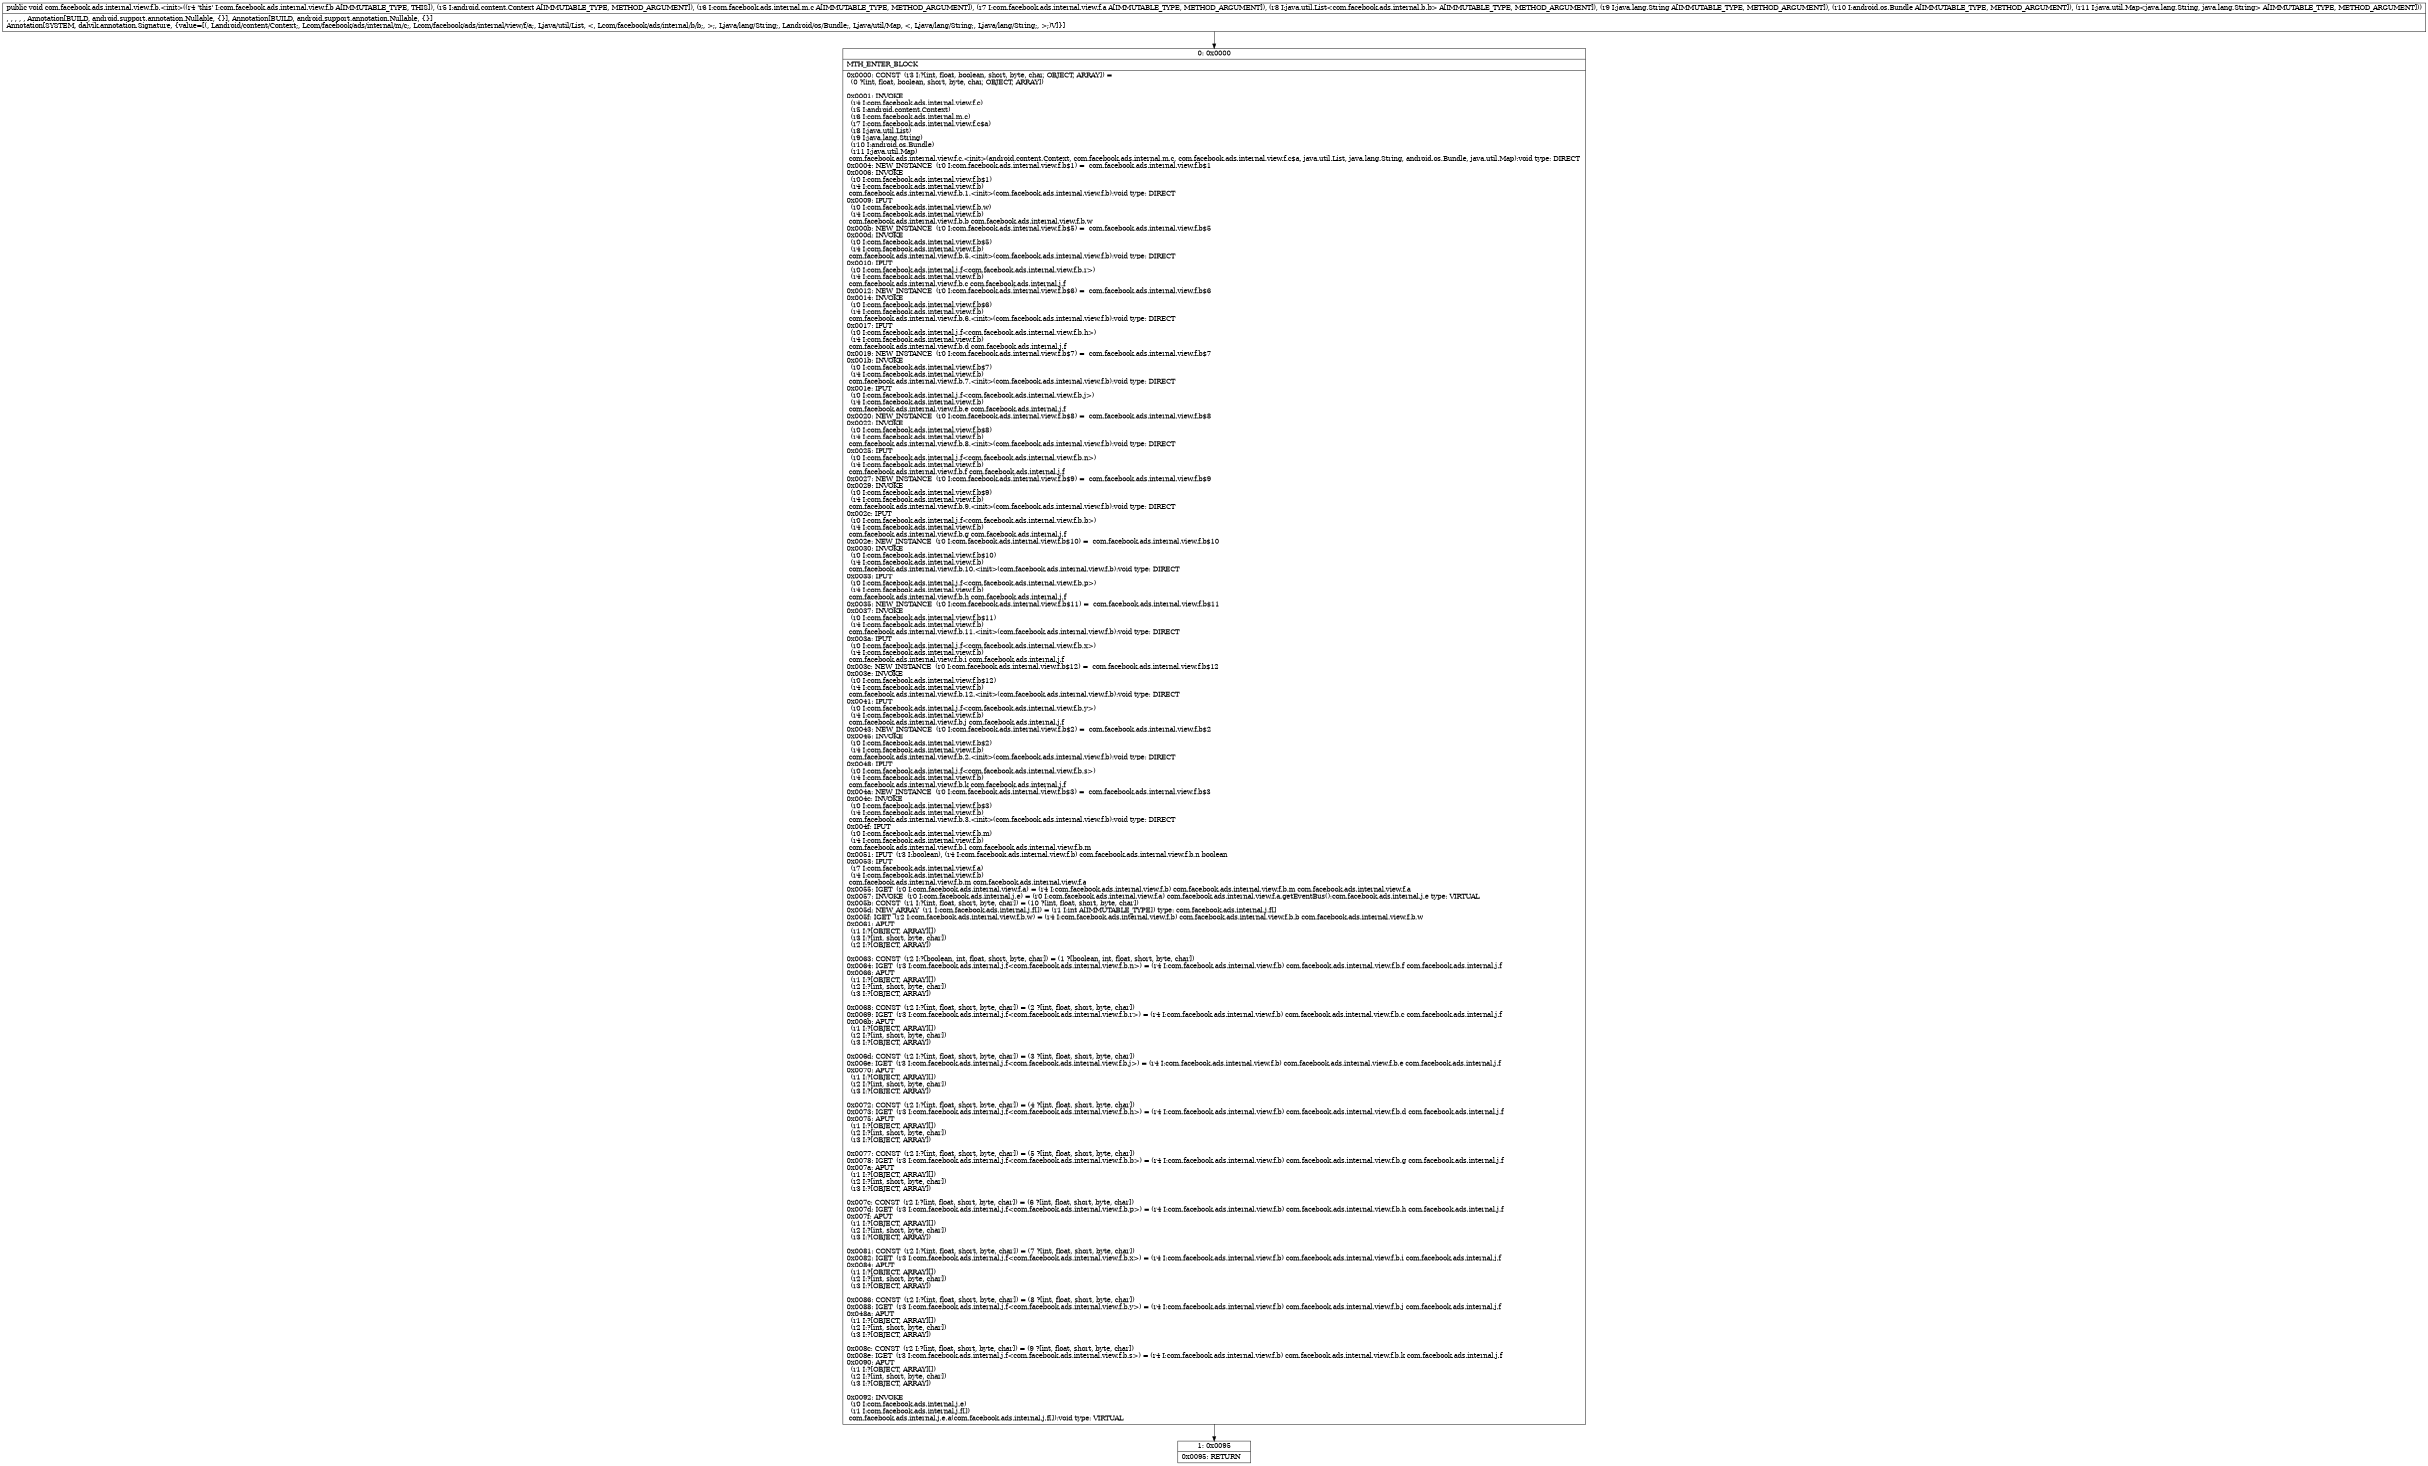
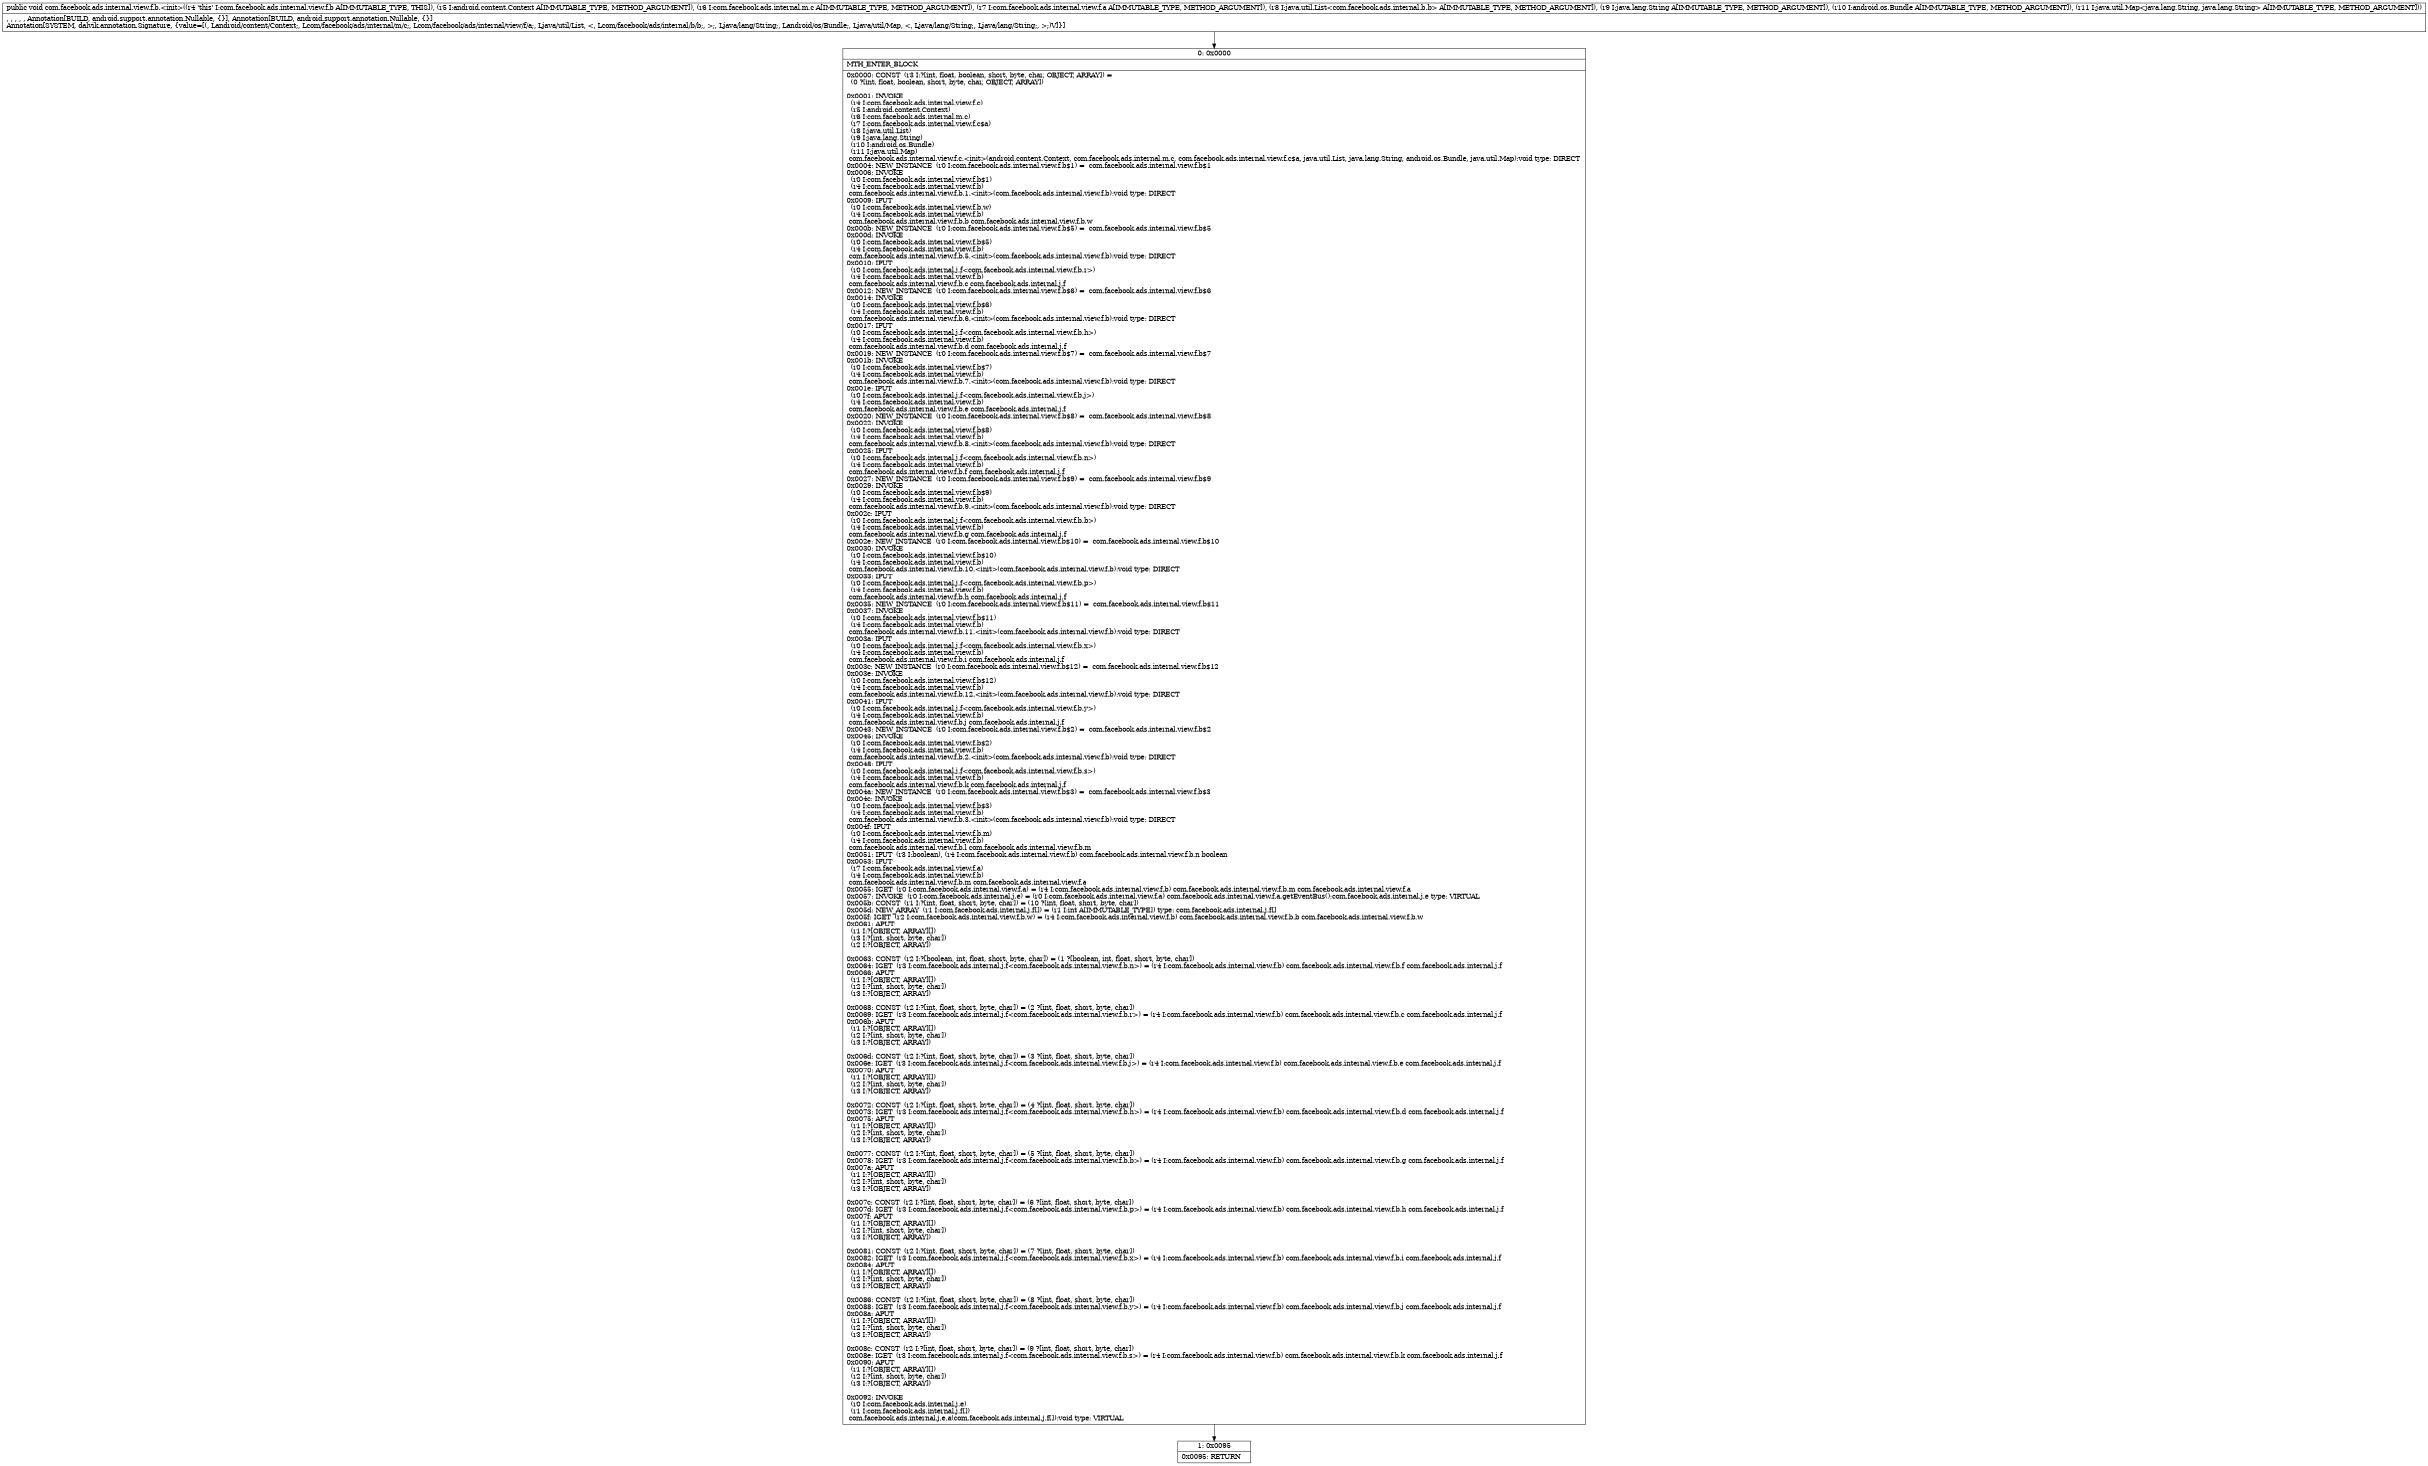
node "0: 0x0000": text "0x048a: APUT" -> "0x008a: APUT"
